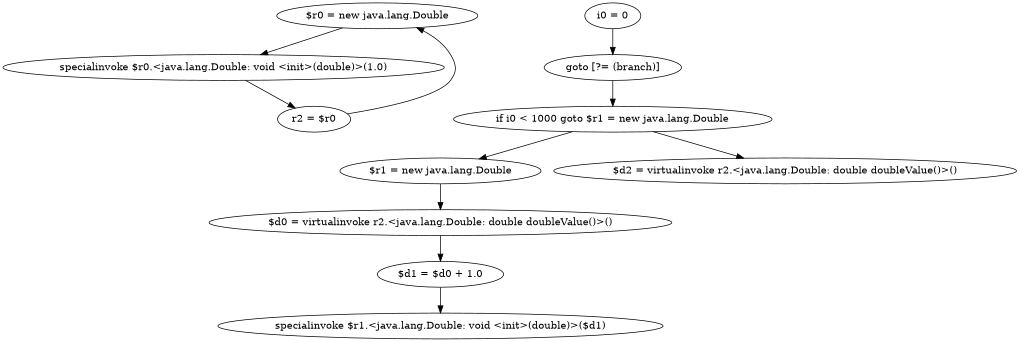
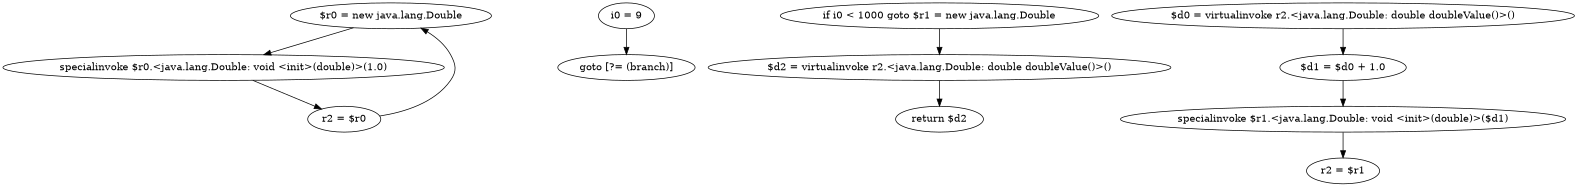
node "i0 = 0": label "i0 = 0" -> "i0 = 9"
edge "goto [?= (branch)]" -> "if i0 < 1000 goto $r1 = new java.lang.Double": removed
node "return $d2": added
node "$r1 = new java.lang.Double": removed
node "r2 = $r1": added
